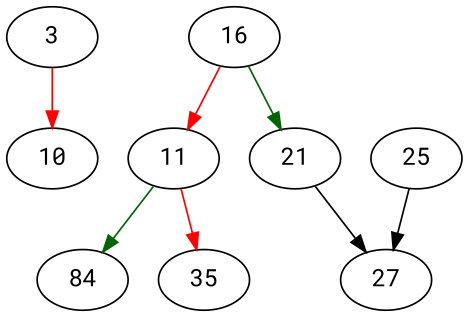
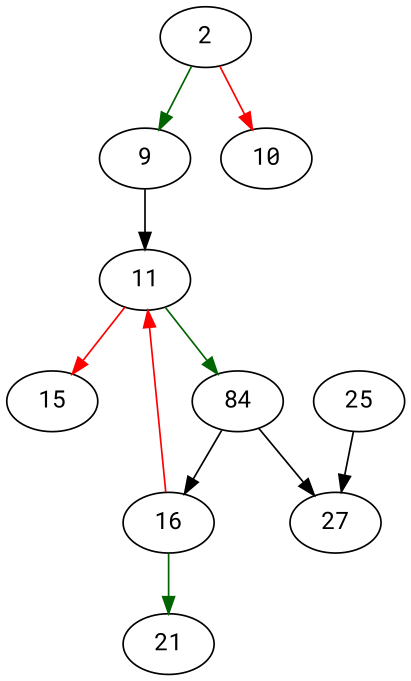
node "3": label "3" -> "2"
node "9": added
edge "21" -> "27": now "84" -> "27"
node "35": label "35" -> "15"
edge "84" -> "16": added
